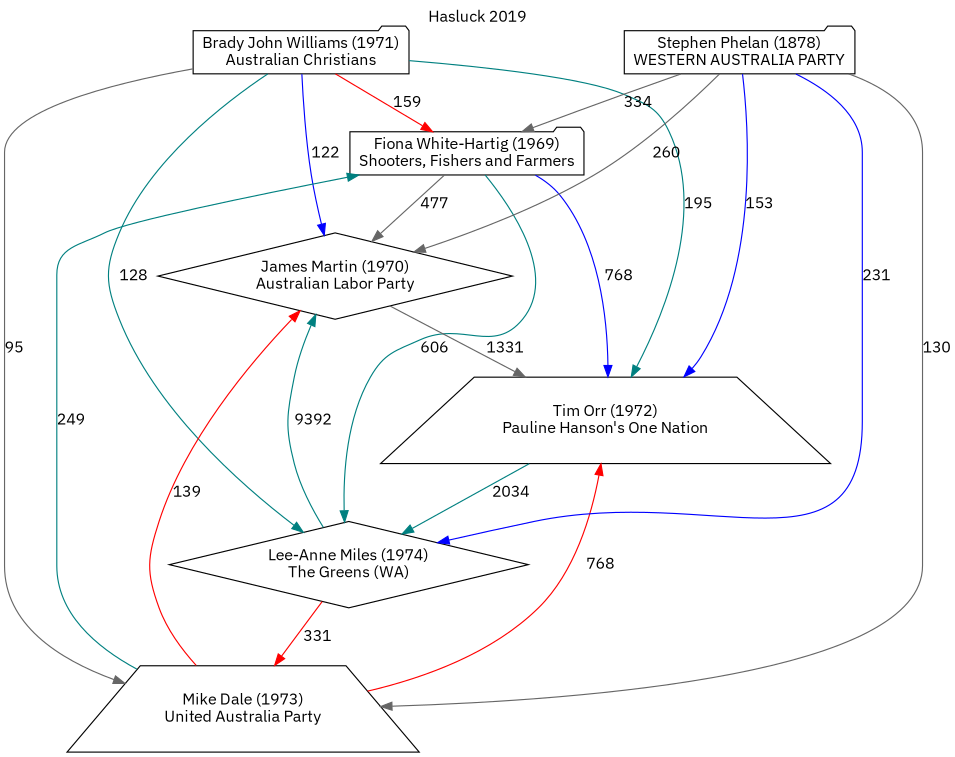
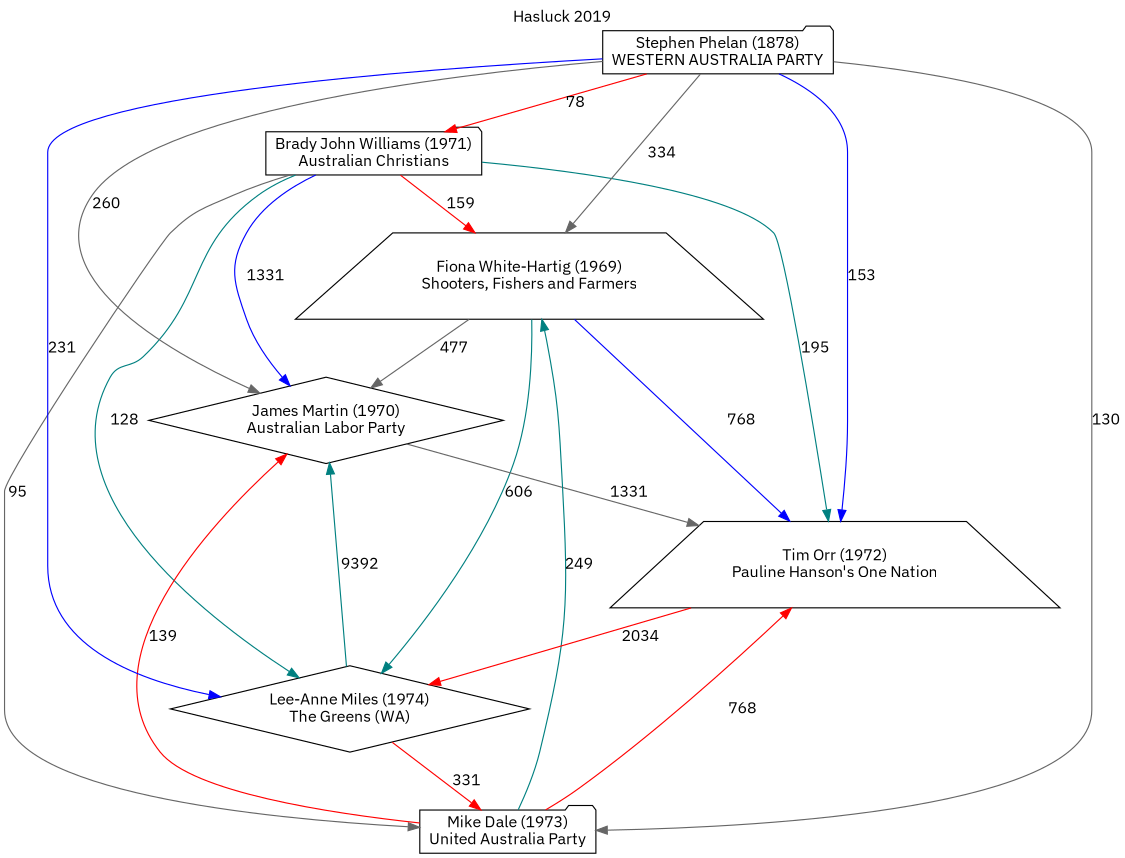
edge "Stephen Phelan (1878) WESTERN AUSTRALIA PARTY" -> "Brady John Williams (1971) Australian Christians": added, label "78"
edge "Brady John Williams (1971) Australian Christians" -> "James Martin (1970) Australian Labor Party": label "122" -> "1331"
node "Fiona White-Hartig (1969) Shooters, Fishers and Farmers": shape folder -> trapezium
edge "Tim Orr (1972) Pauline Hanson's One Nation" -> "Lee-Anne Miles (1974) The Greens (WA)": color teal -> red
node "Mike Dale (1973) United Australia Party": shape trapezium -> folder
